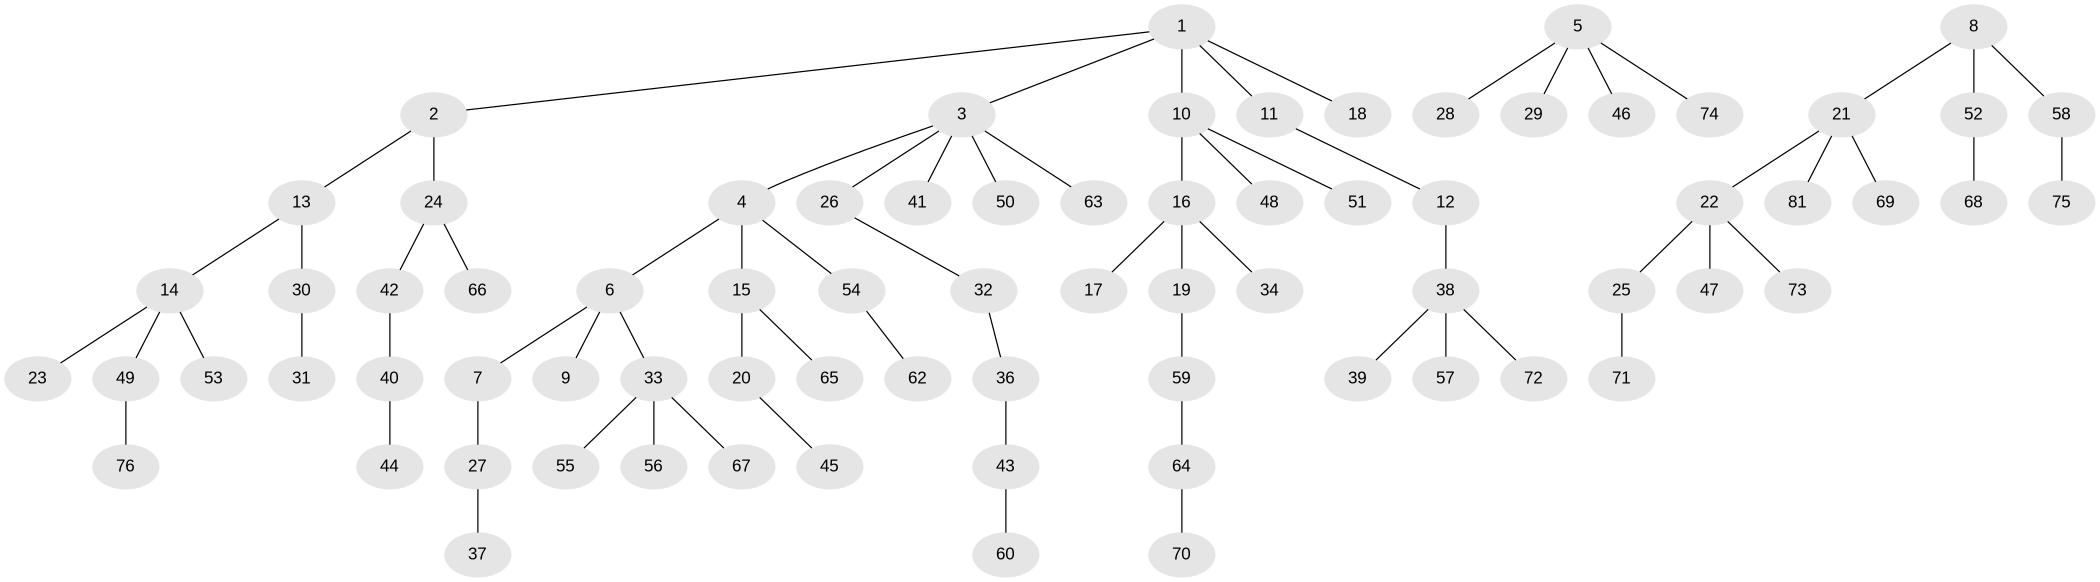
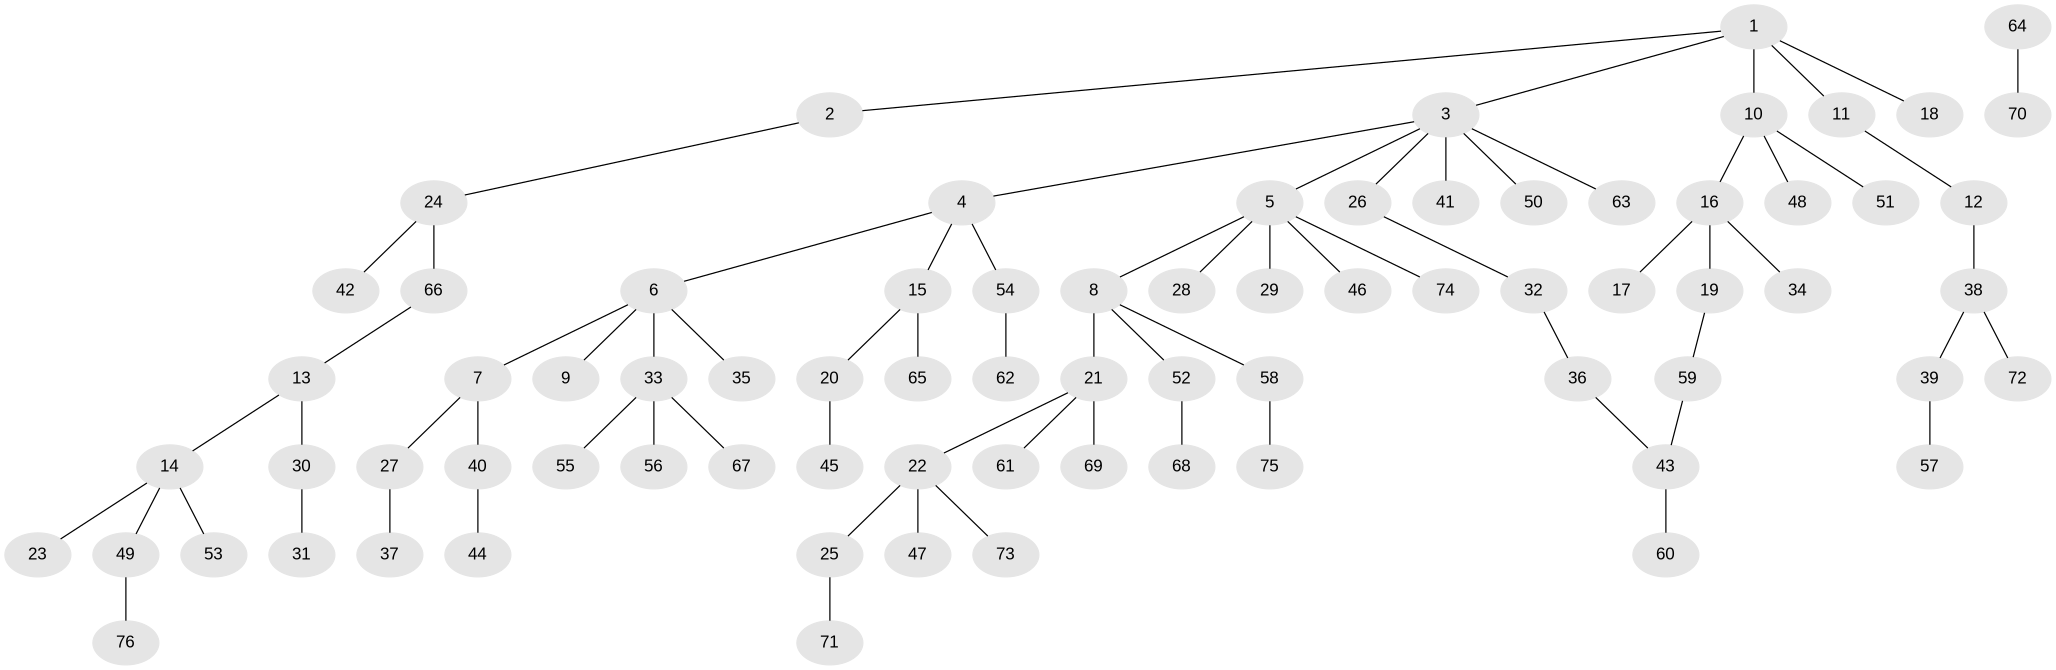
edge "2" -- "13": now "66" -- "13"
edge "3" -- "5": added
node "81": label "81" -> "61"
edge "5" -- "8": added
edge "42" -- "40": now "7" -- "40"
edge "38" -- "57": now "39" -- "57"
node "35": added
edge "59" -- "64": now "59" -- "43"
